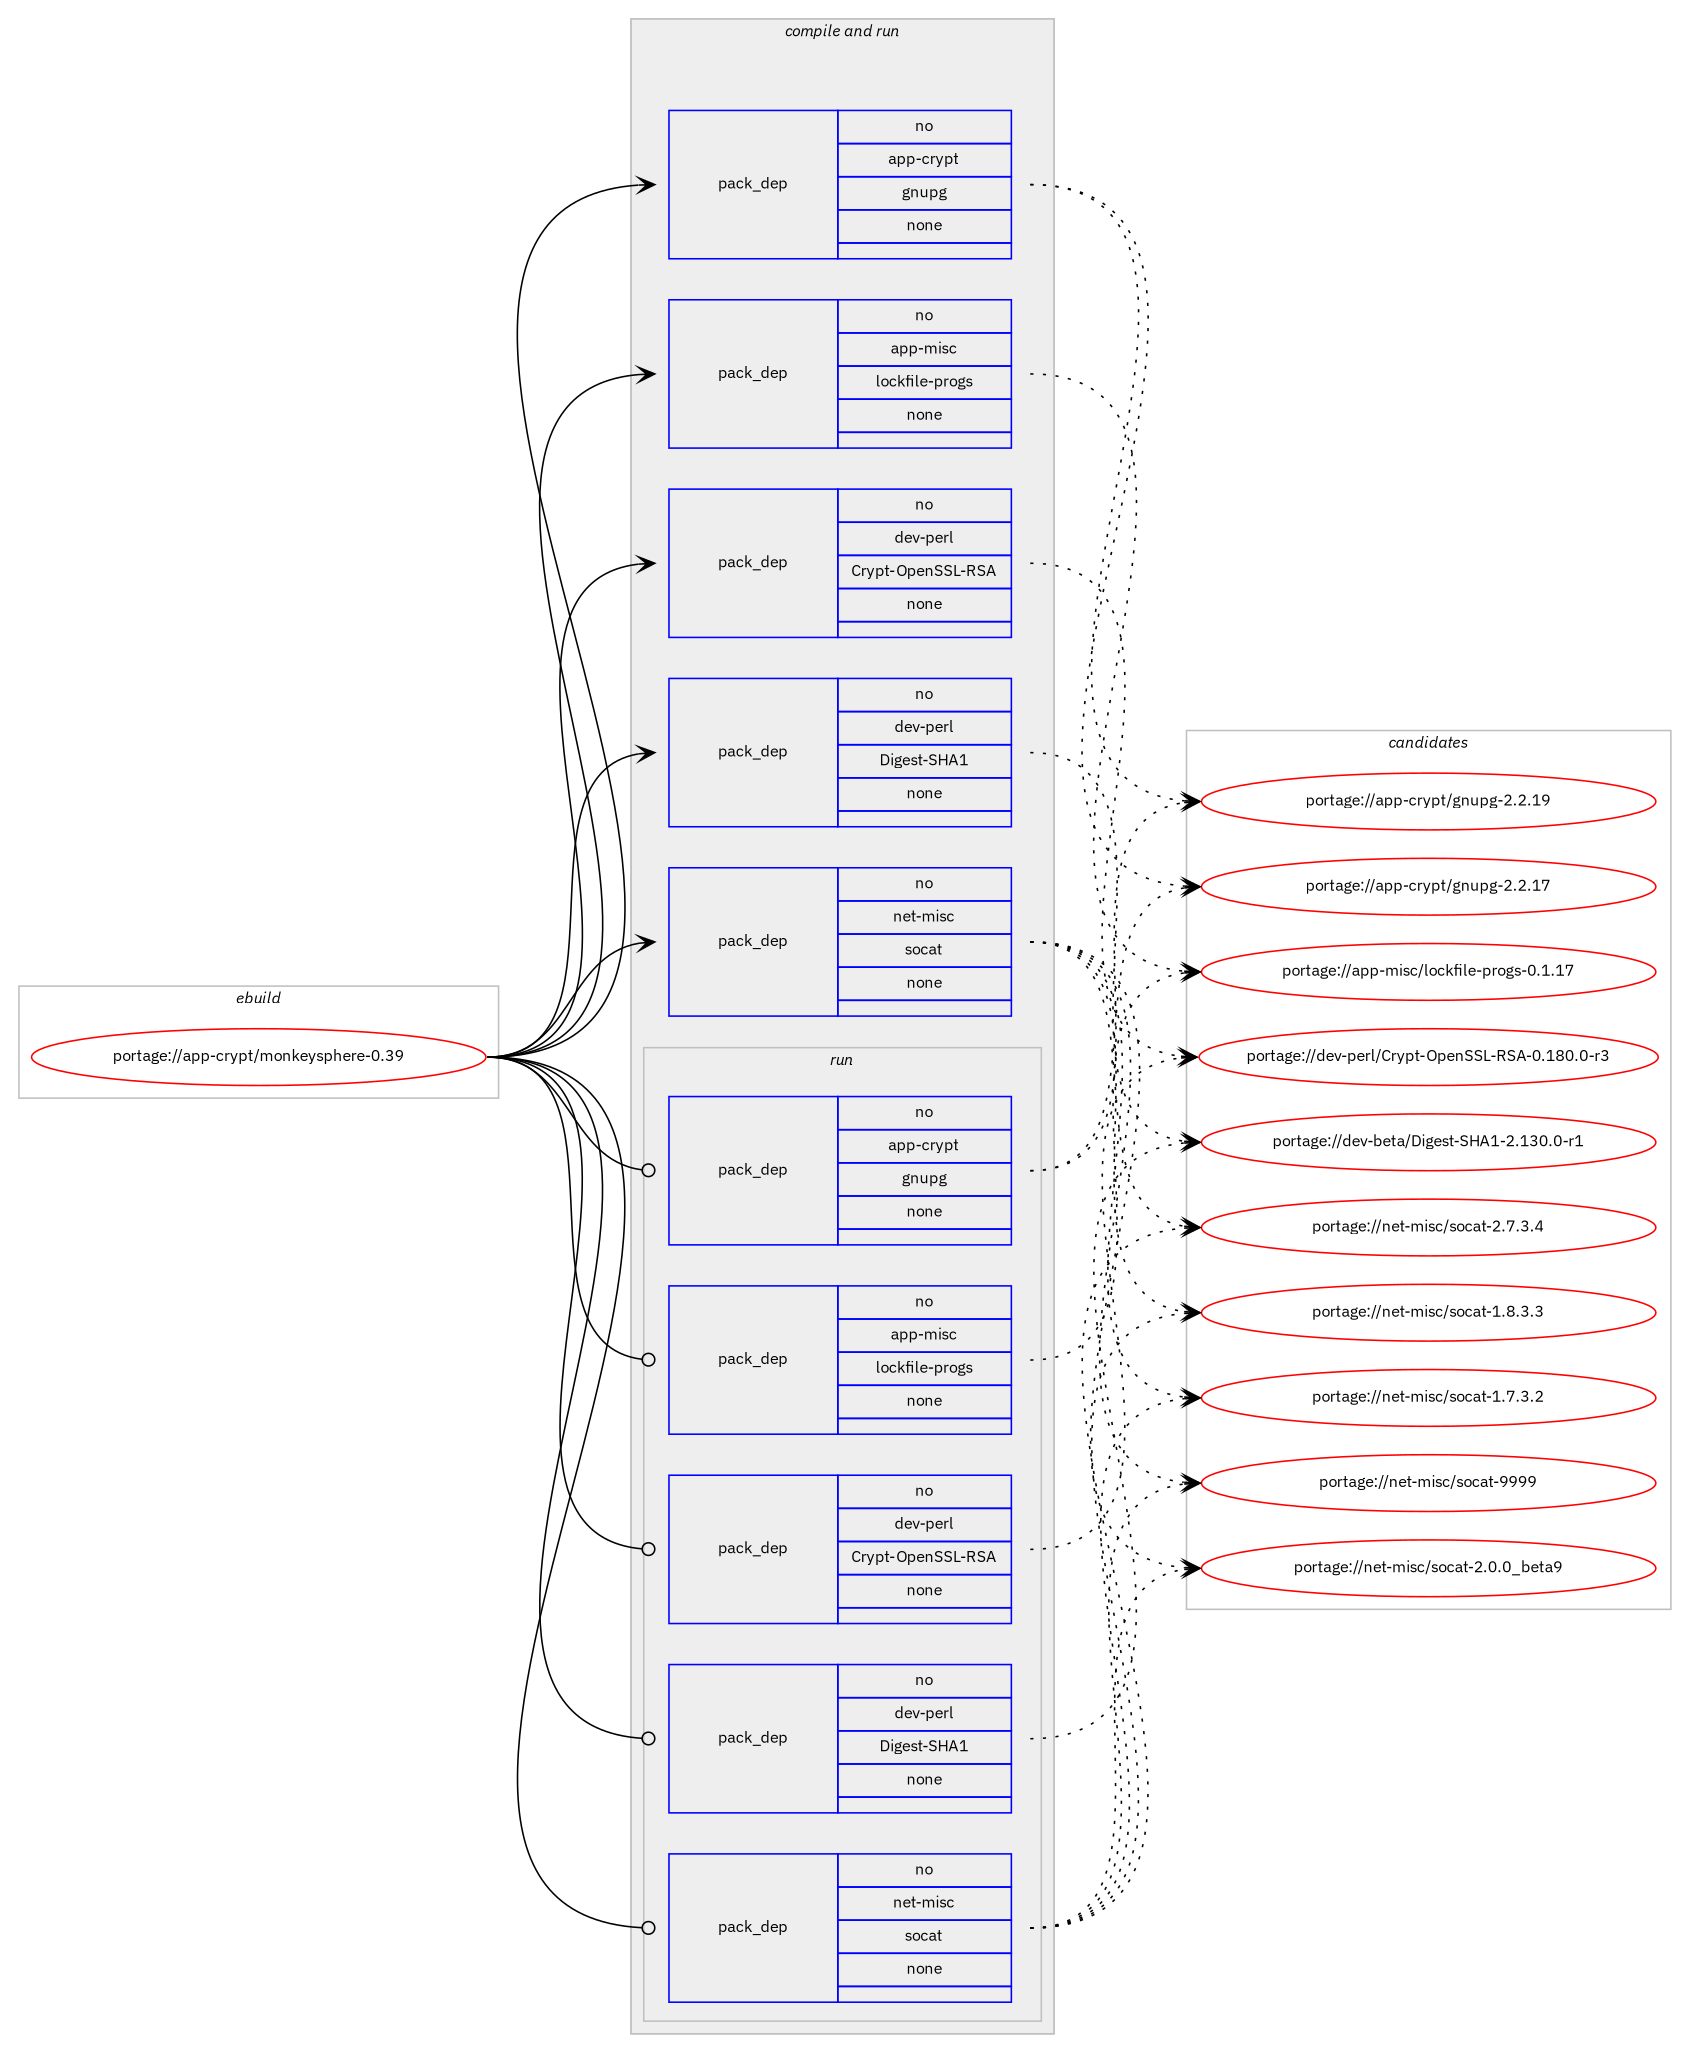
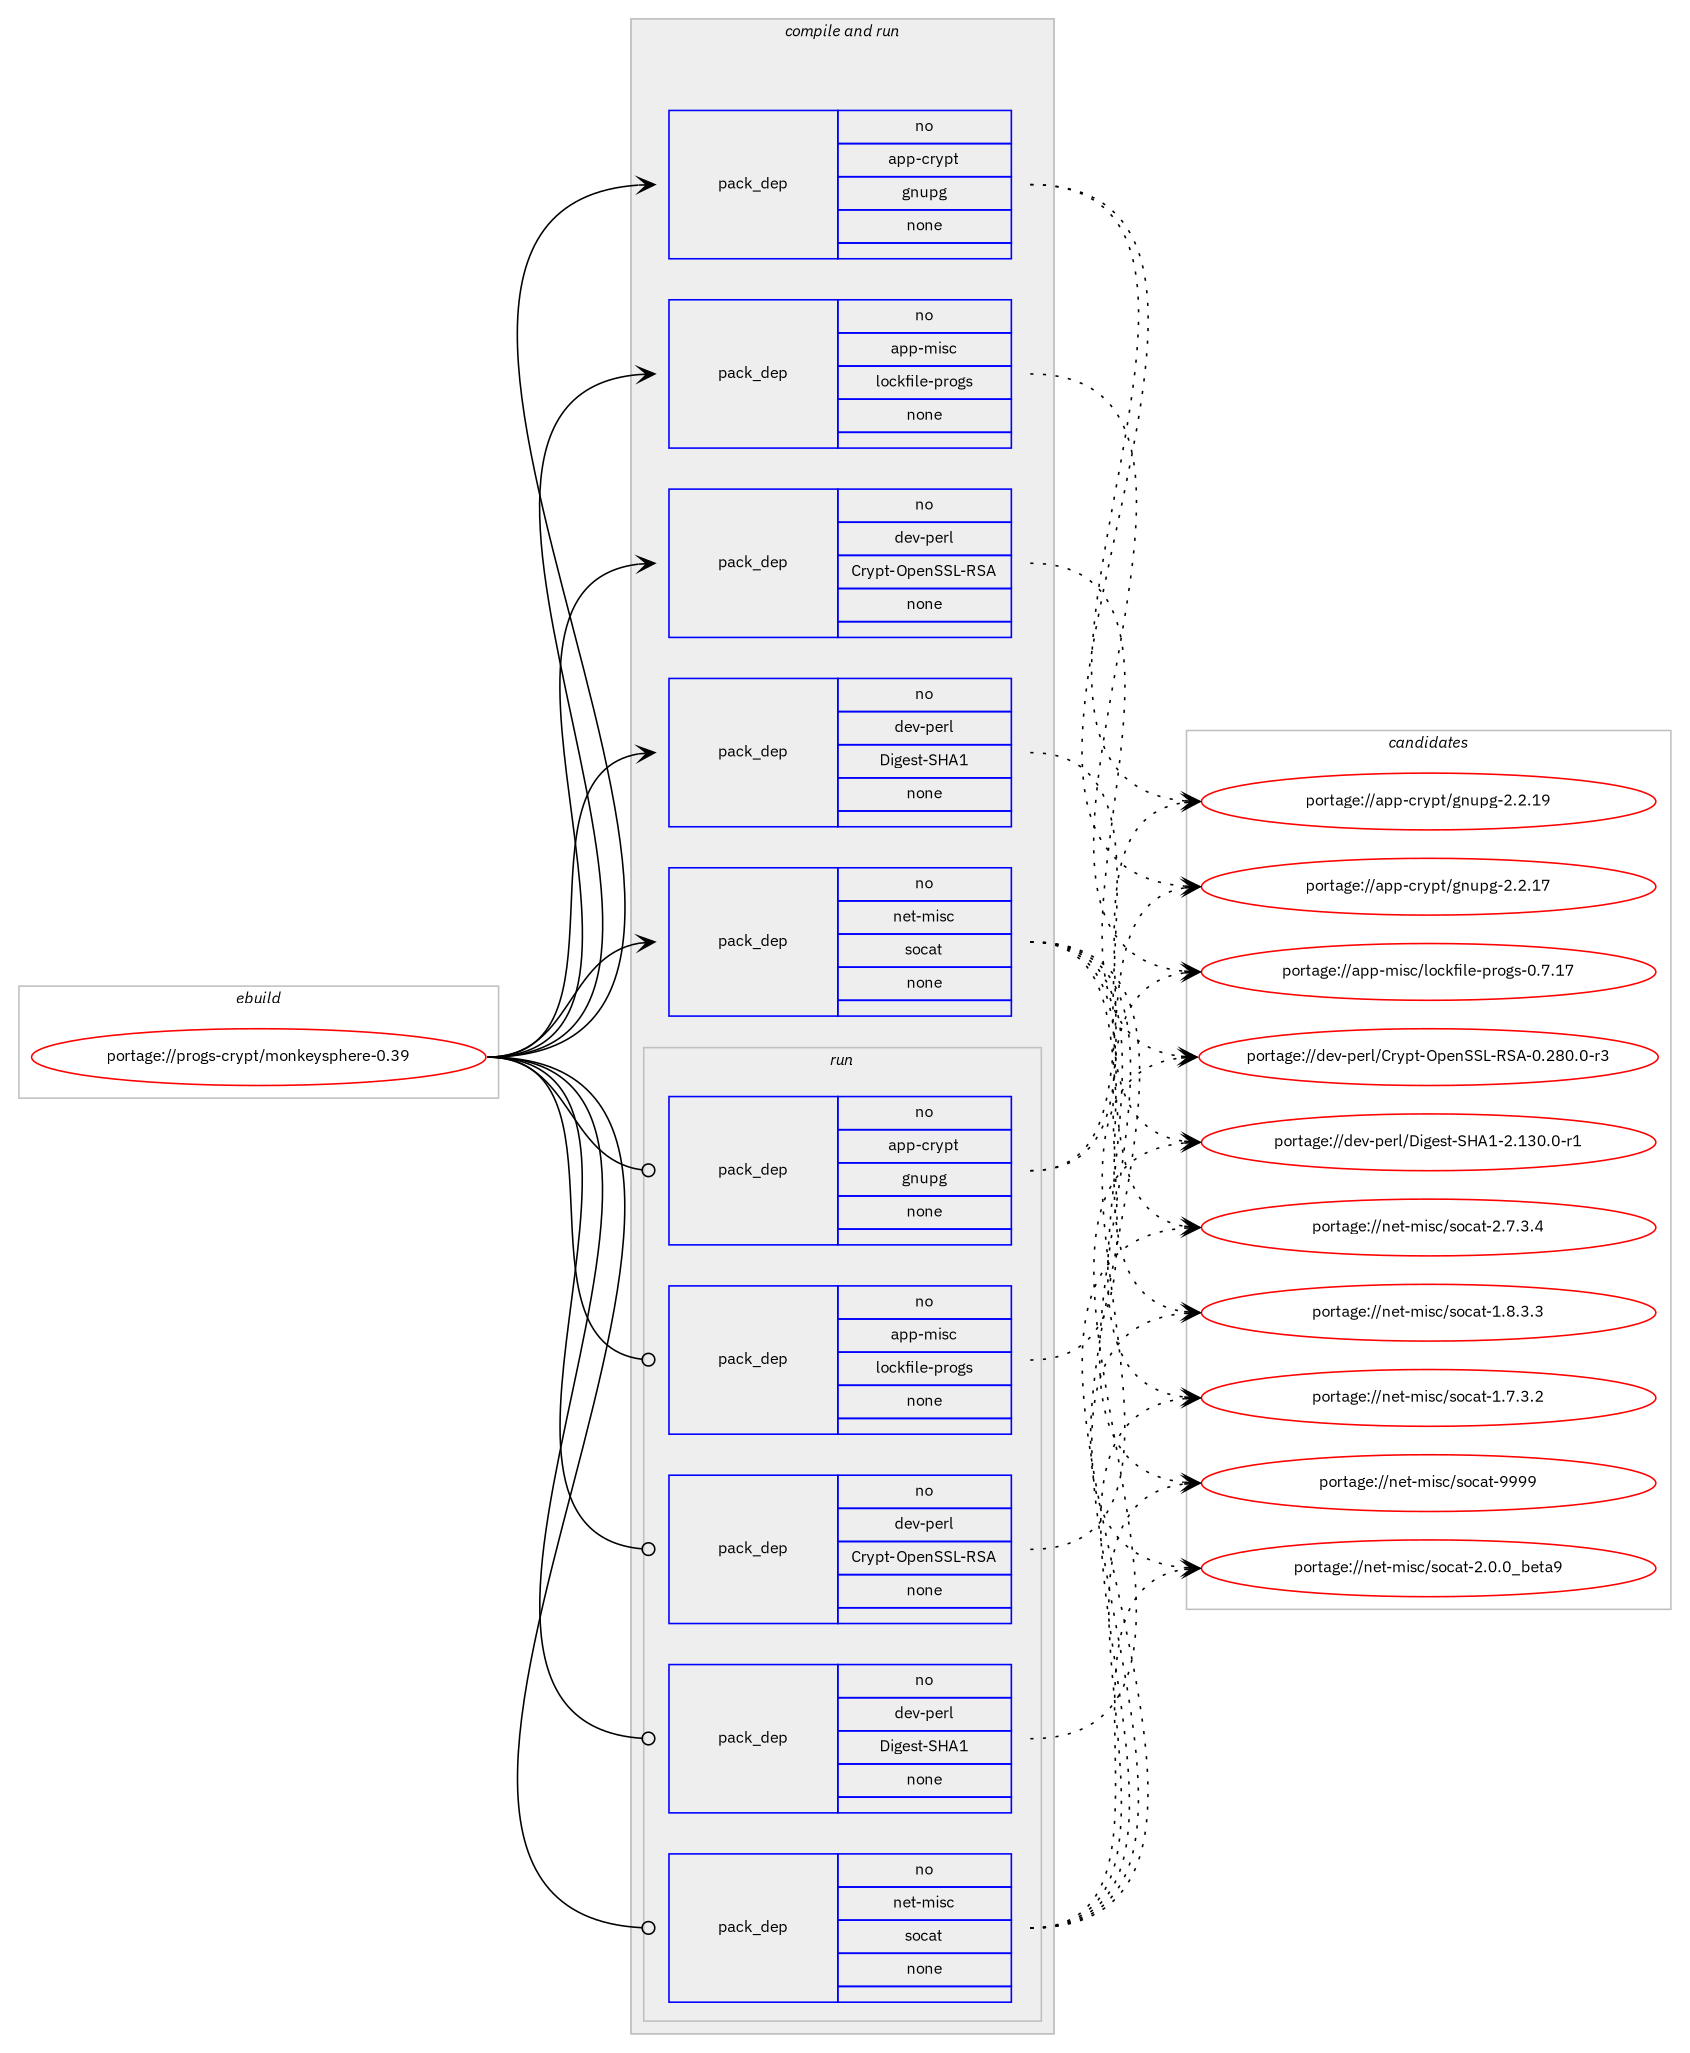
node "portage://app-misc/lockfile-progs-0.1.17": label "portage://app-misc/lockfile-progs-0.1.17" -> "portage://app-misc/lockfile-progs-0.7.17"
node "portage://app-crypt/monkeysphere-0.39": label "portage://app-crypt/monkeysphere-0.39" -> "portage://progs-crypt/monkeysphere-0.39"
node "portage://dev-perl/Crypt-OpenSSL-RSA-0.180.0-r3": label "portage://dev-perl/Crypt-OpenSSL-RSA-0.180.0-r3" -> "portage://dev-perl/Crypt-OpenSSL-RSA-0.280.0-r3"
node "portage://dev-beta/Digest-SHA1-2.130.0-r1": label "portage://dev-beta/Digest-SHA1-2.130.0-r1" -> "portage://dev-perl/Digest-SHA1-2.130.0-r1"
